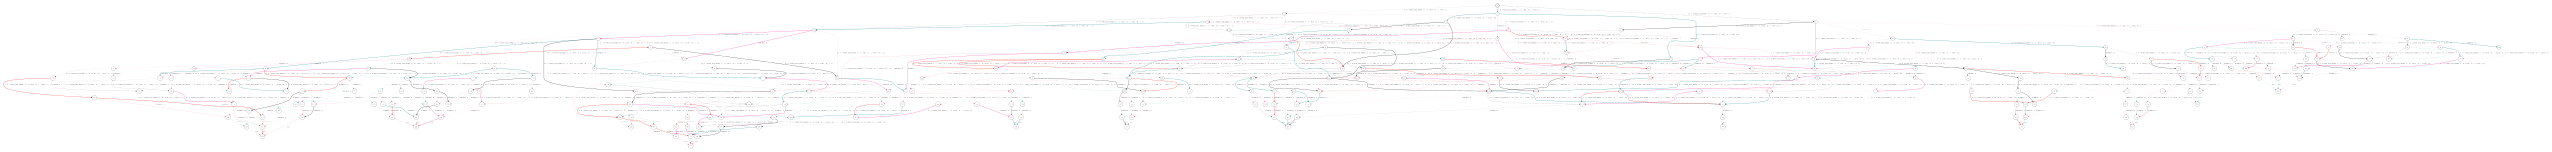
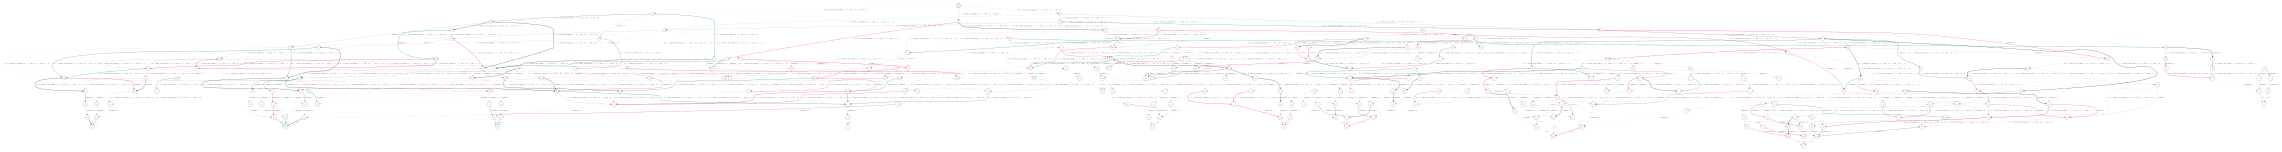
edge "72" -> "121": removed, label "EX !2 !ATOMIC_EXCH_BRANCH (2, +0, FALSE, +0, 1, FALSE) !{0, 2}"
